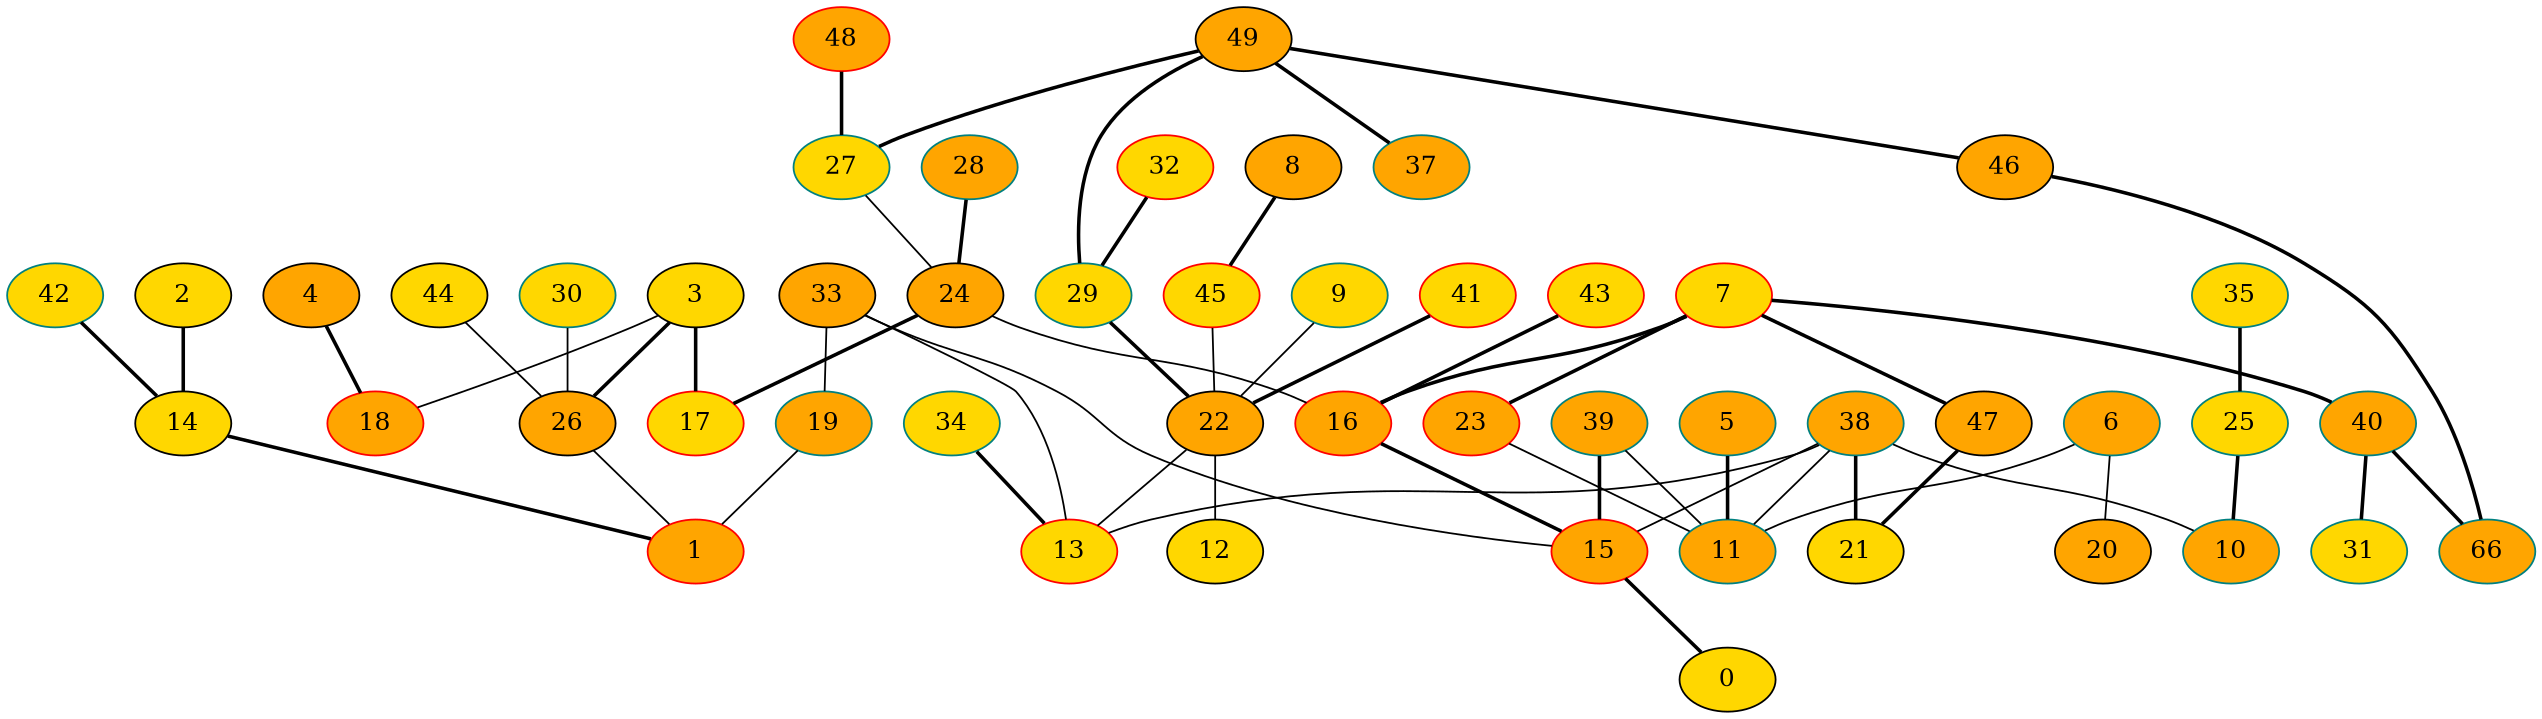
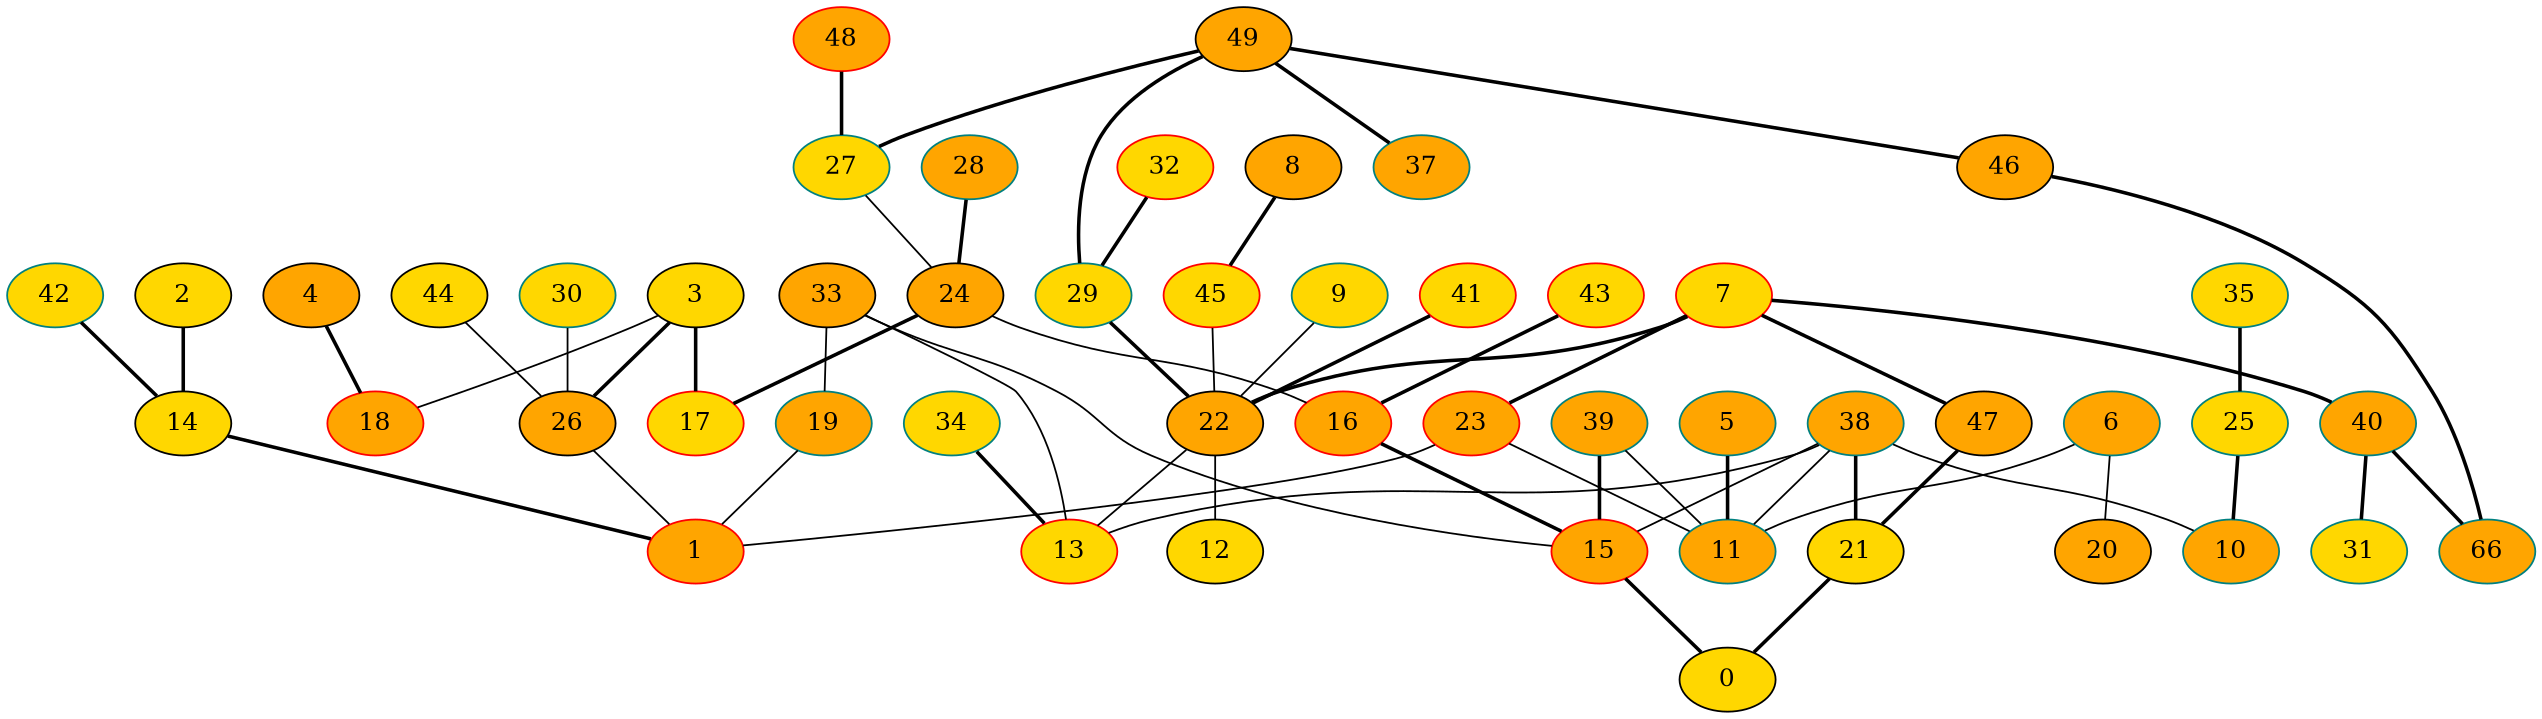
edge "7" -- "16": now "7" -- "22"
edge "23" -- "1": added
edge "21" -- "0": added
